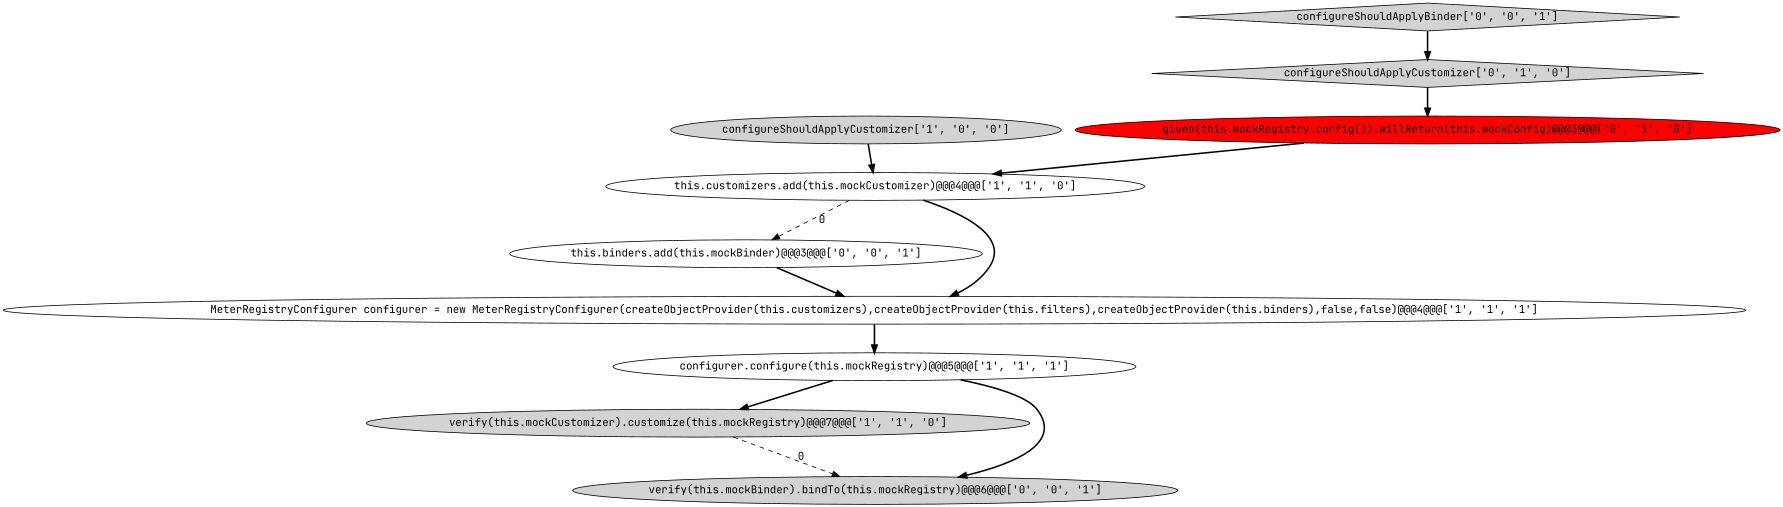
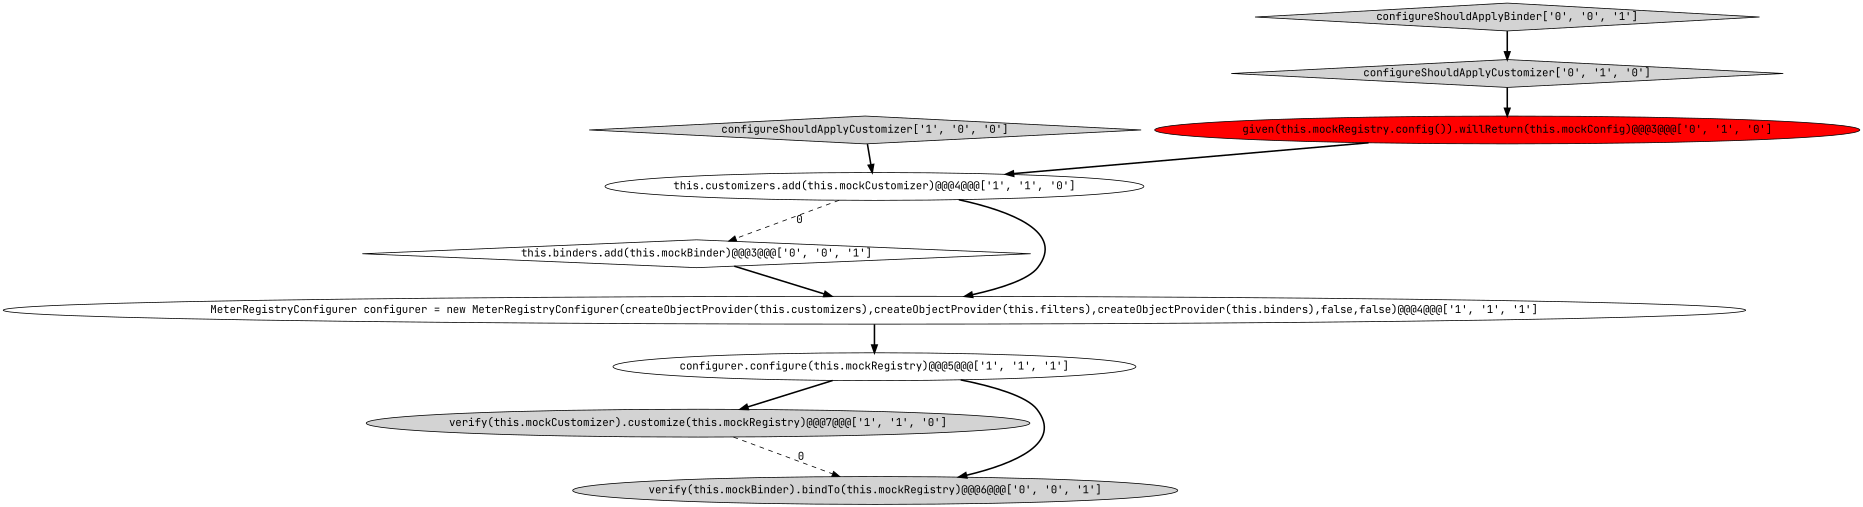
node "configureShouldApplyCustomizer['1', '0', '0']": shape ellipse -> diamond
node "this.binders.add(this.mockBinder)@@@3@@@['0', '0', '1']": shape ellipse -> diamond
